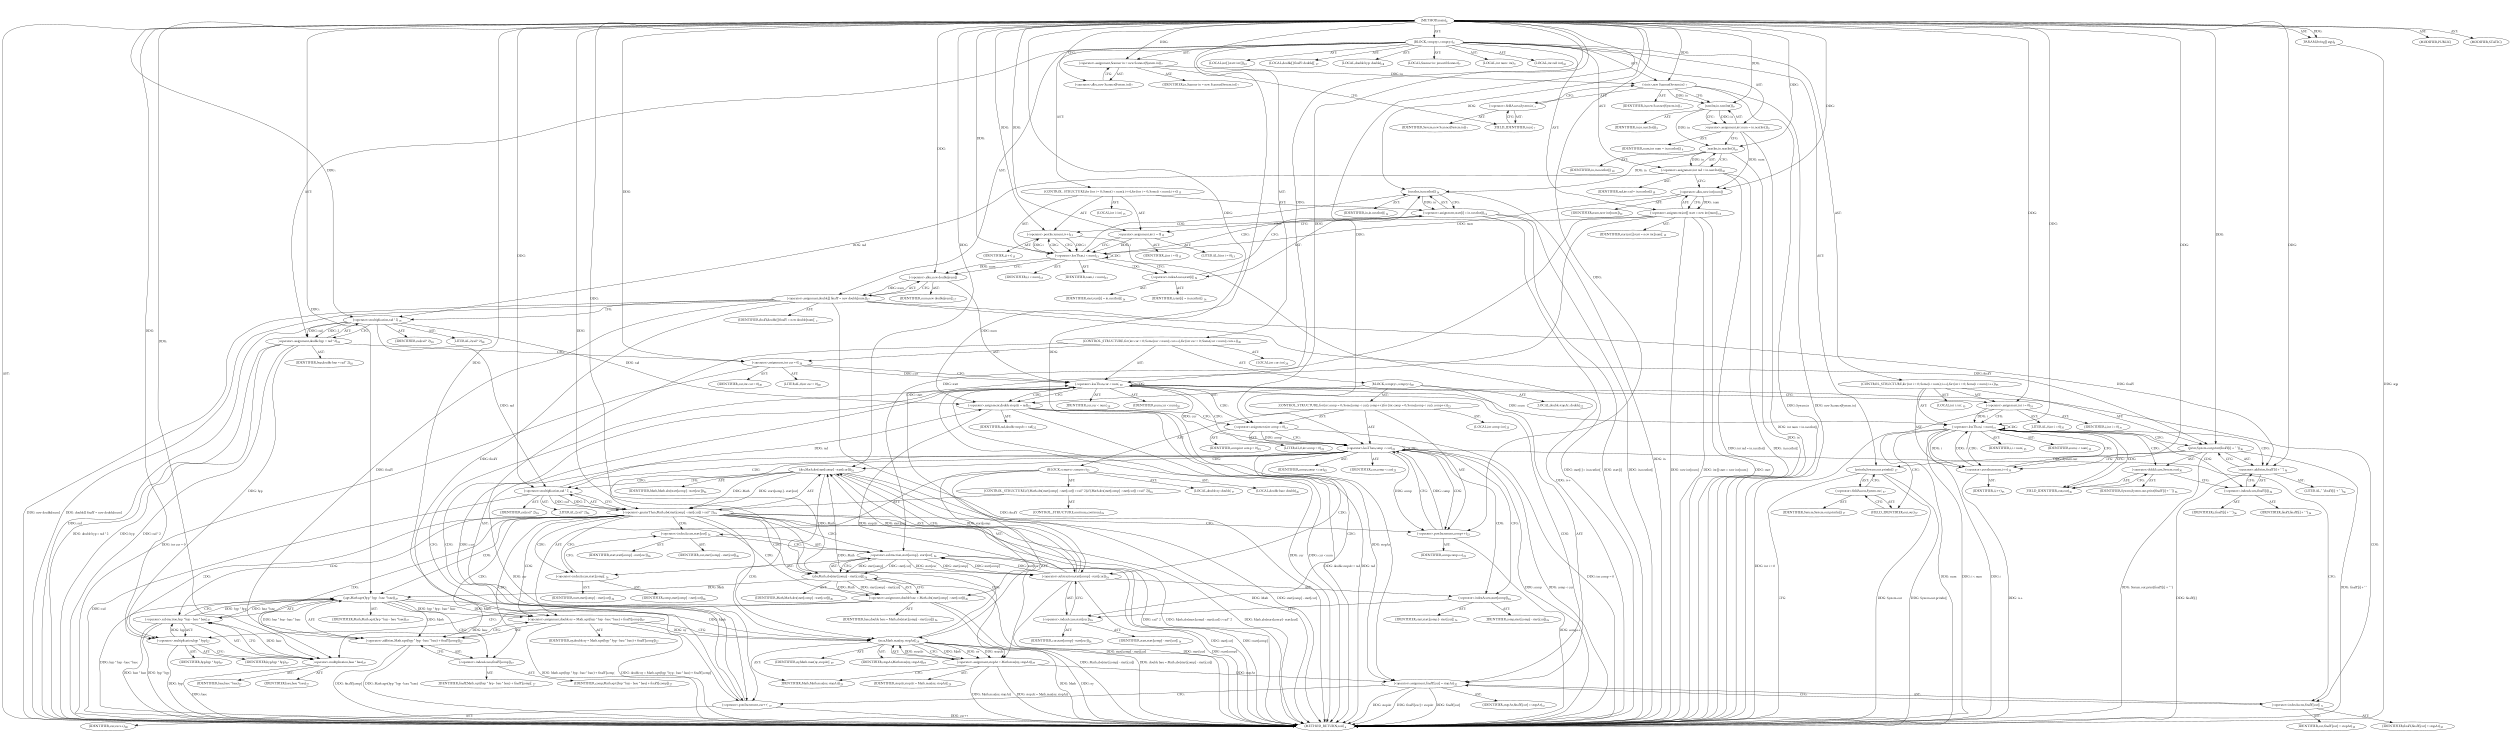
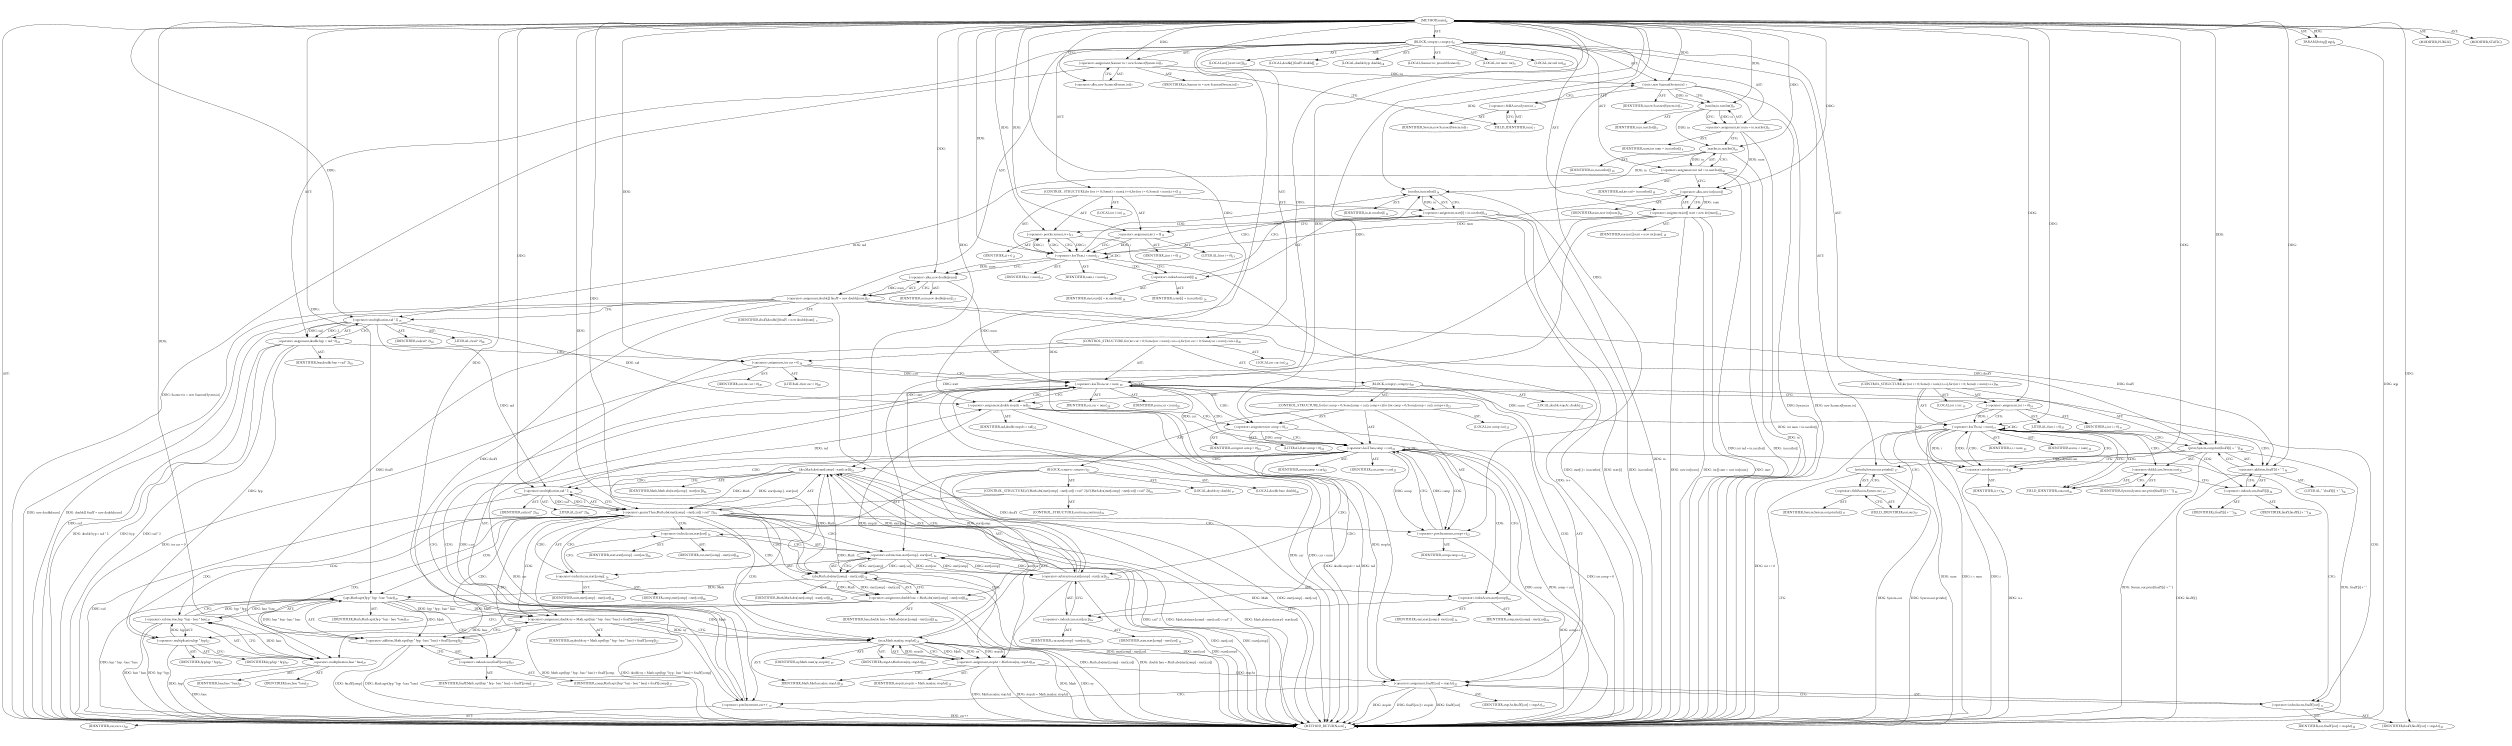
edge "(METHOD,main)" -> "(<operator>.multiplication,hyp * hyp)": now "(METHOD,main)" -> "(IDENTIFIER,finalY,finalY[cur] = stopAt)"
edge "(<operator>.assignment,Scanner in = new Scanner(System.in))" -> "(METHOD_RETURN,void)": added, label "DDG: Scanner in = new Scanner(System.in)"
